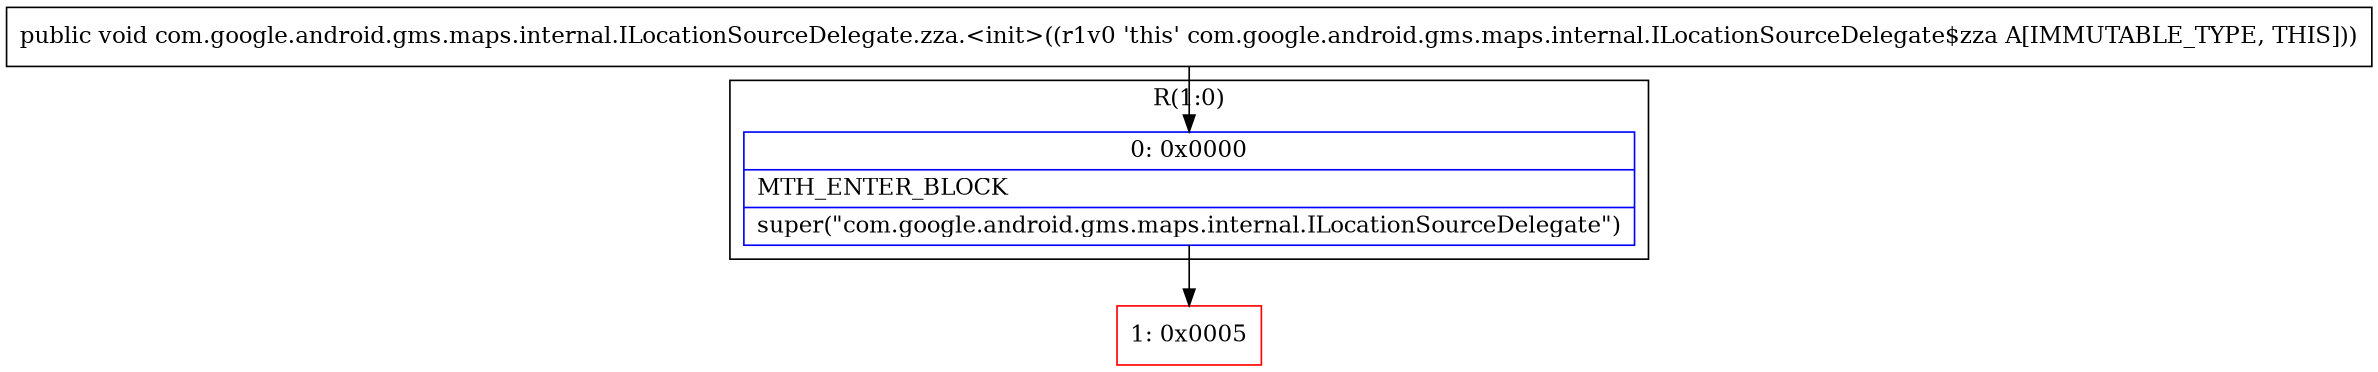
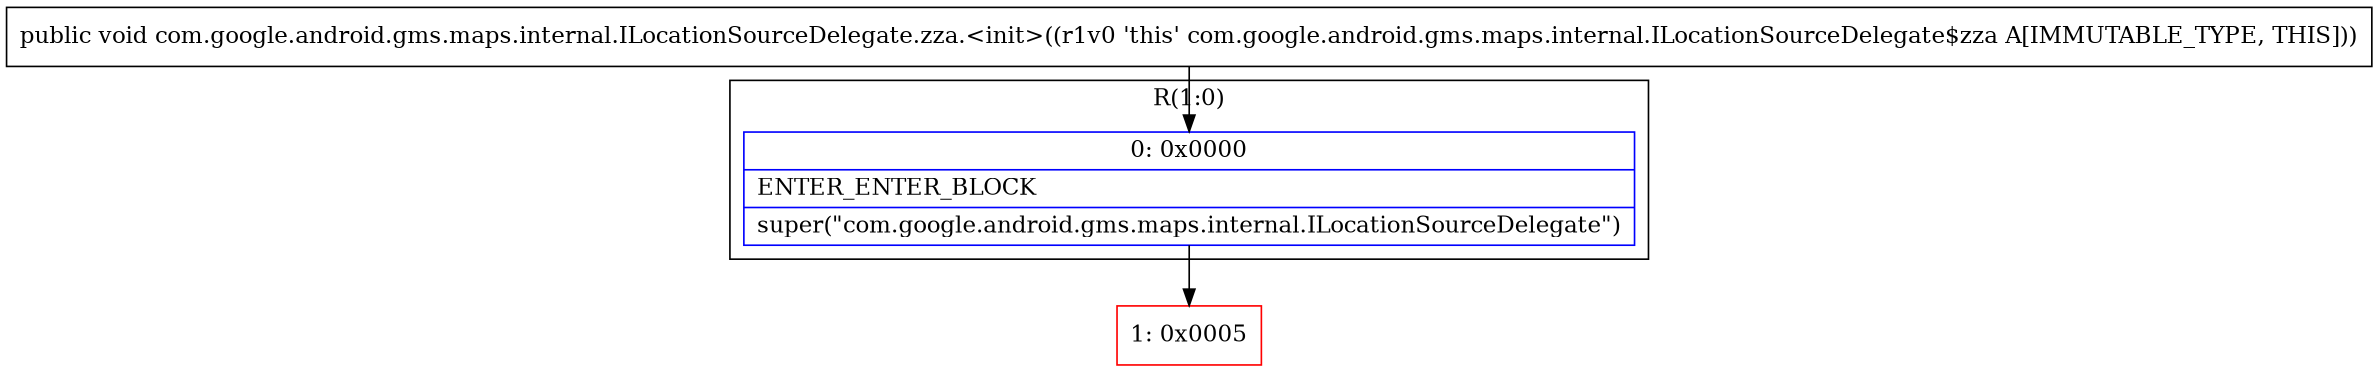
node "0: 0x0000": text "MTH_ENTER_BLOCK" -> "ENTER_ENTER_BLOCK"
